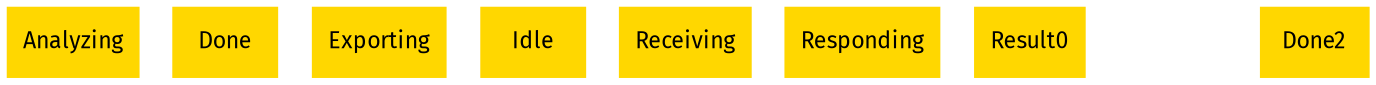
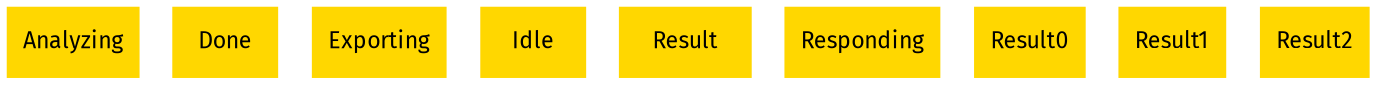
node "Receiving": label "Receiving" -> "Result"
node "Result1": added
node "Done2": label "Done2" -> "Result2"
